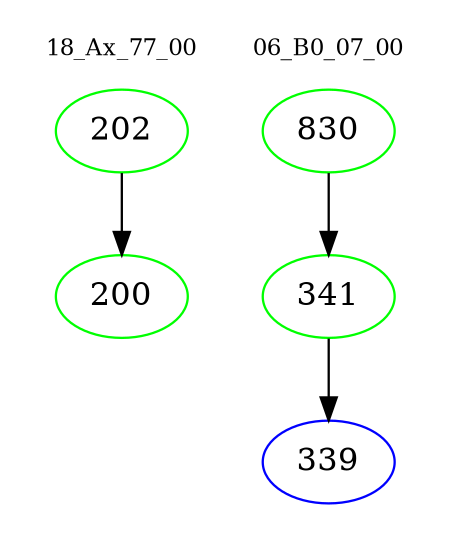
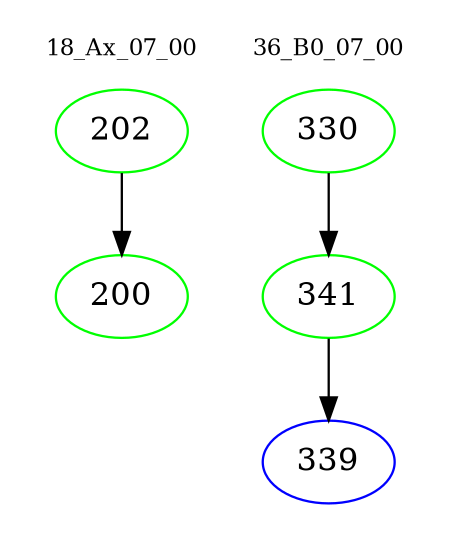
cluster "18_Ax_77_00": label "18_Ax_77_00" -> "18_Ax_07_00"
cluster "06_B0_07_00": label "06_B0_07_00" -> "36_B0_07_00"
node "830": label "830" -> "330"
